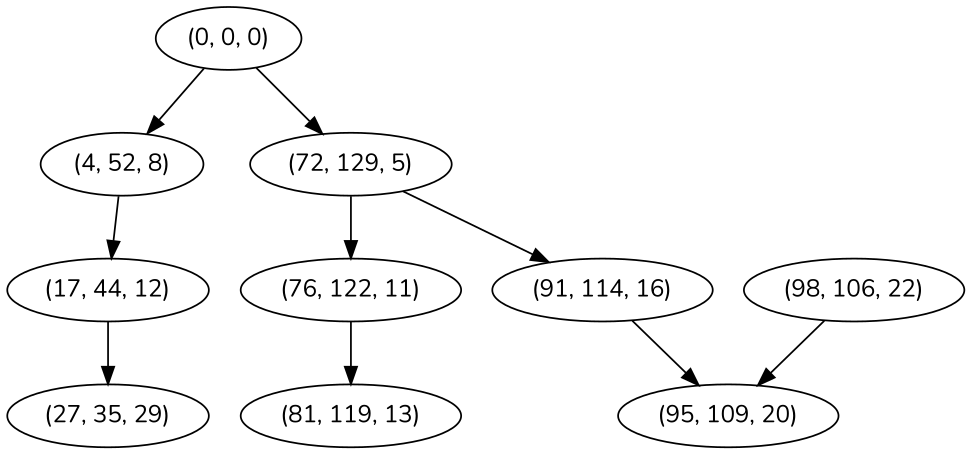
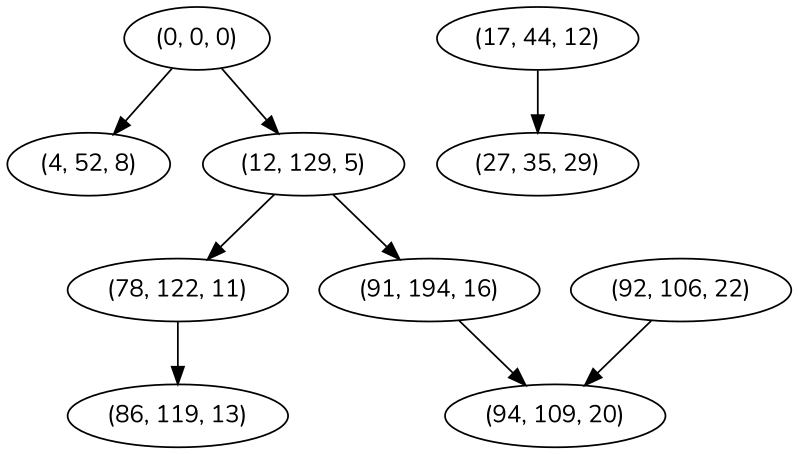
node "(72, 129, 5)": label "(72, 129, 5)" -> "(12, 129, 5)"
edge "(4, 52, 8)" -> "(17, 44, 12)": removed
node "(76, 122, 11)": label "(76, 122, 11)" -> "(78, 122, 11)"
node "(91, 114, 16)": label "(91, 114, 16)" -> "(91, 194, 16)"
node "(98, 106, 22)": label "(98, 106, 22)" -> "(92, 106, 22)"
node "(81, 119, 13)": label "(81, 119, 13)" -> "(86, 119, 13)"
node "(95, 109, 20)": label "(95, 109, 20)" -> "(94, 109, 20)"
